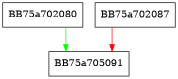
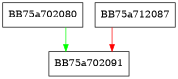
node "BB75a702087": label "BB75a702087" -> "BB75a712087"
node "BB75a705091": label "BB75a705091" -> "BB75a702091"
